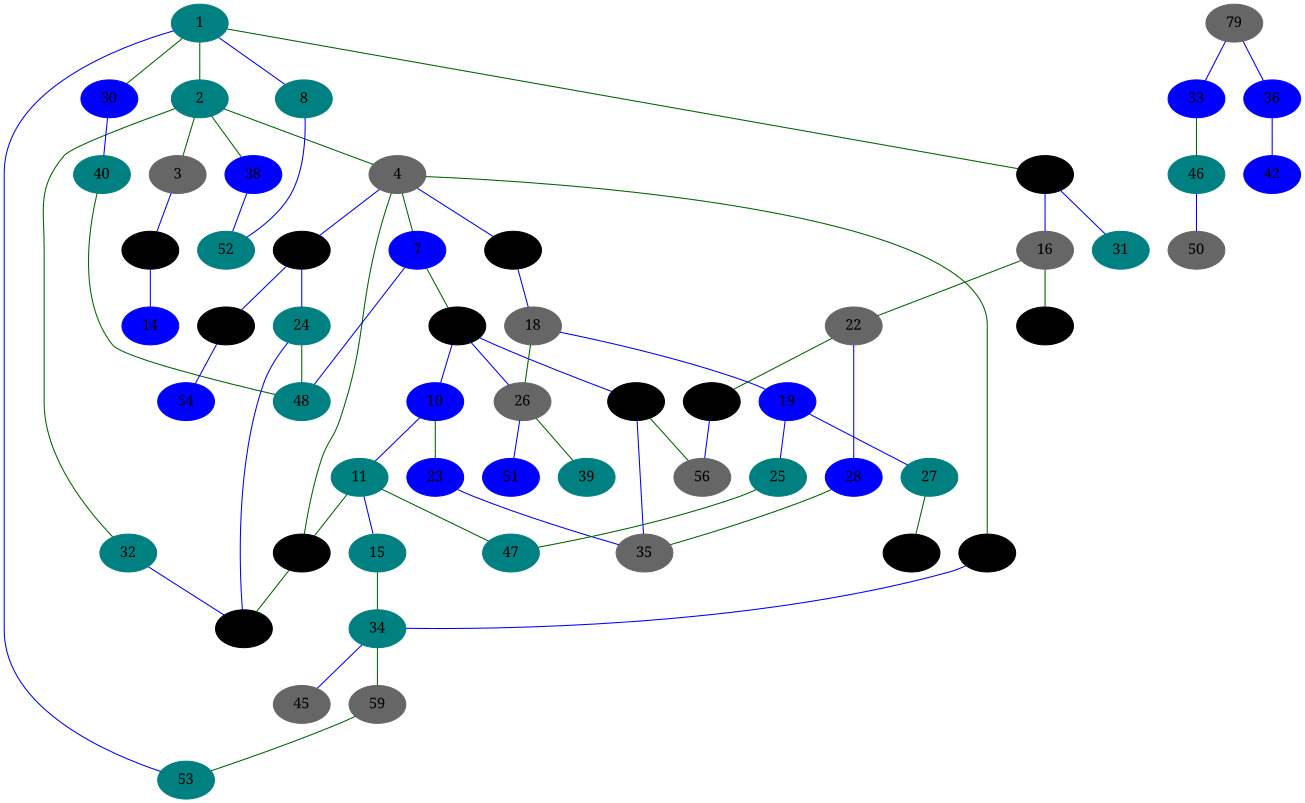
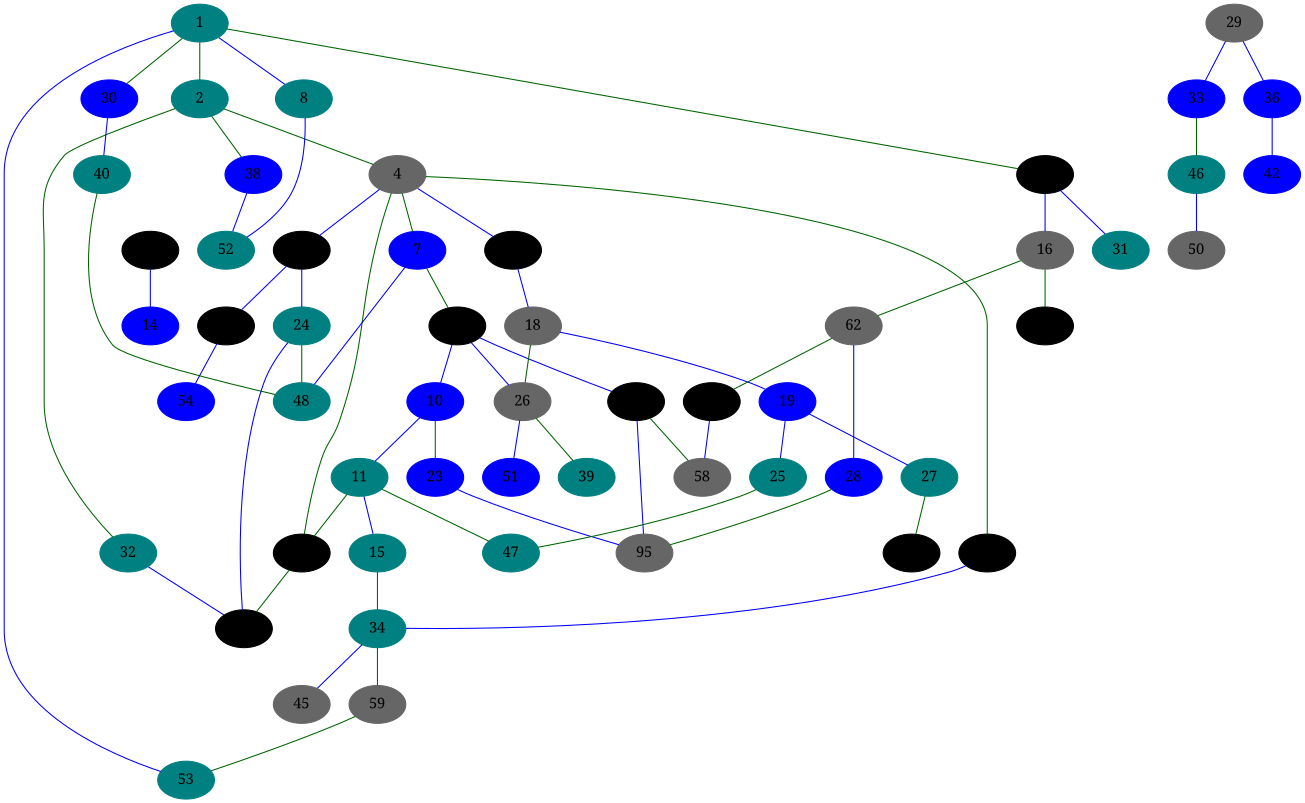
node "79": label "79" -> "29"
node "3": removed
node "22": label "22" -> "62"
node "56": label "56" -> "58"
node "35": label "35" -> "95"
